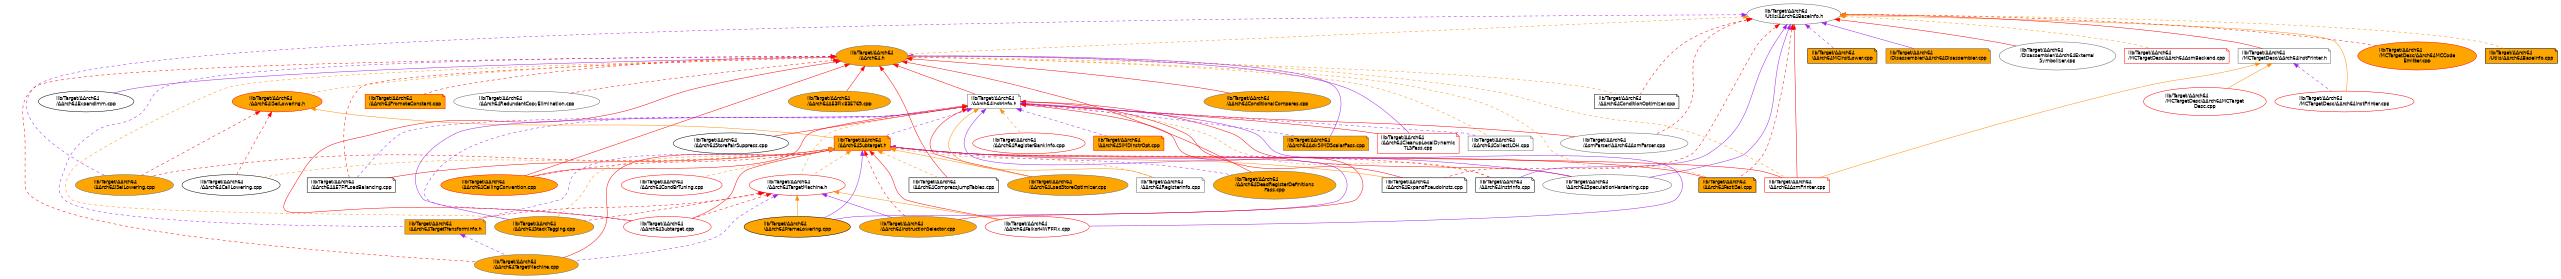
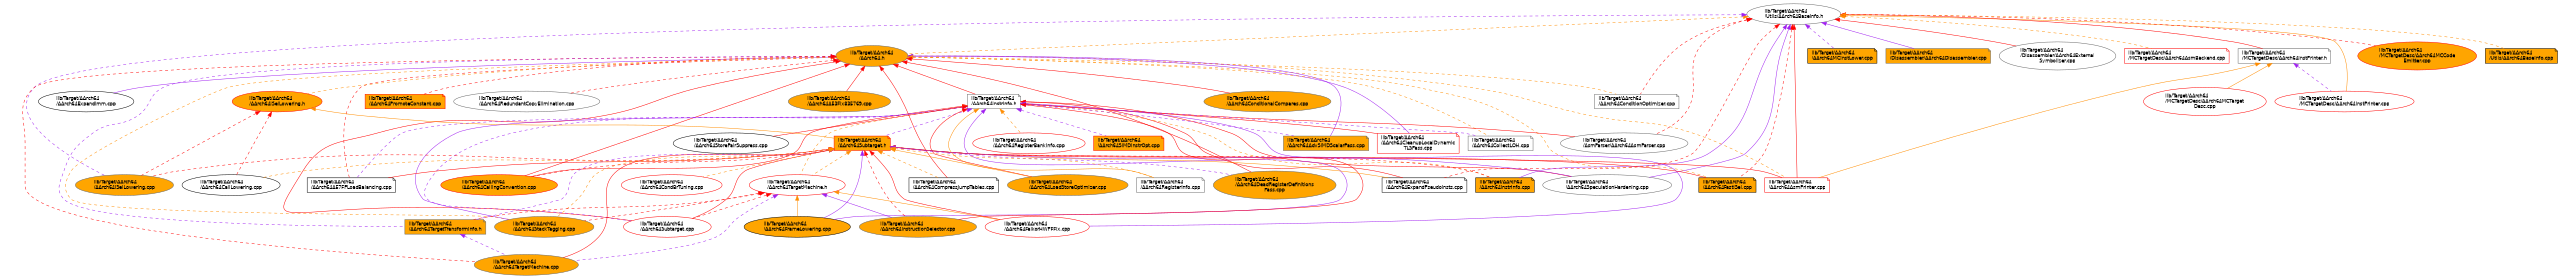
node "lib/Target/AArch64 /AArch64ConditionOptimizer.cpp": color black -> gray40
node "lib/Target/AArch64 /AArch64InstrInfo.cpp": fillcolor white -> orange
